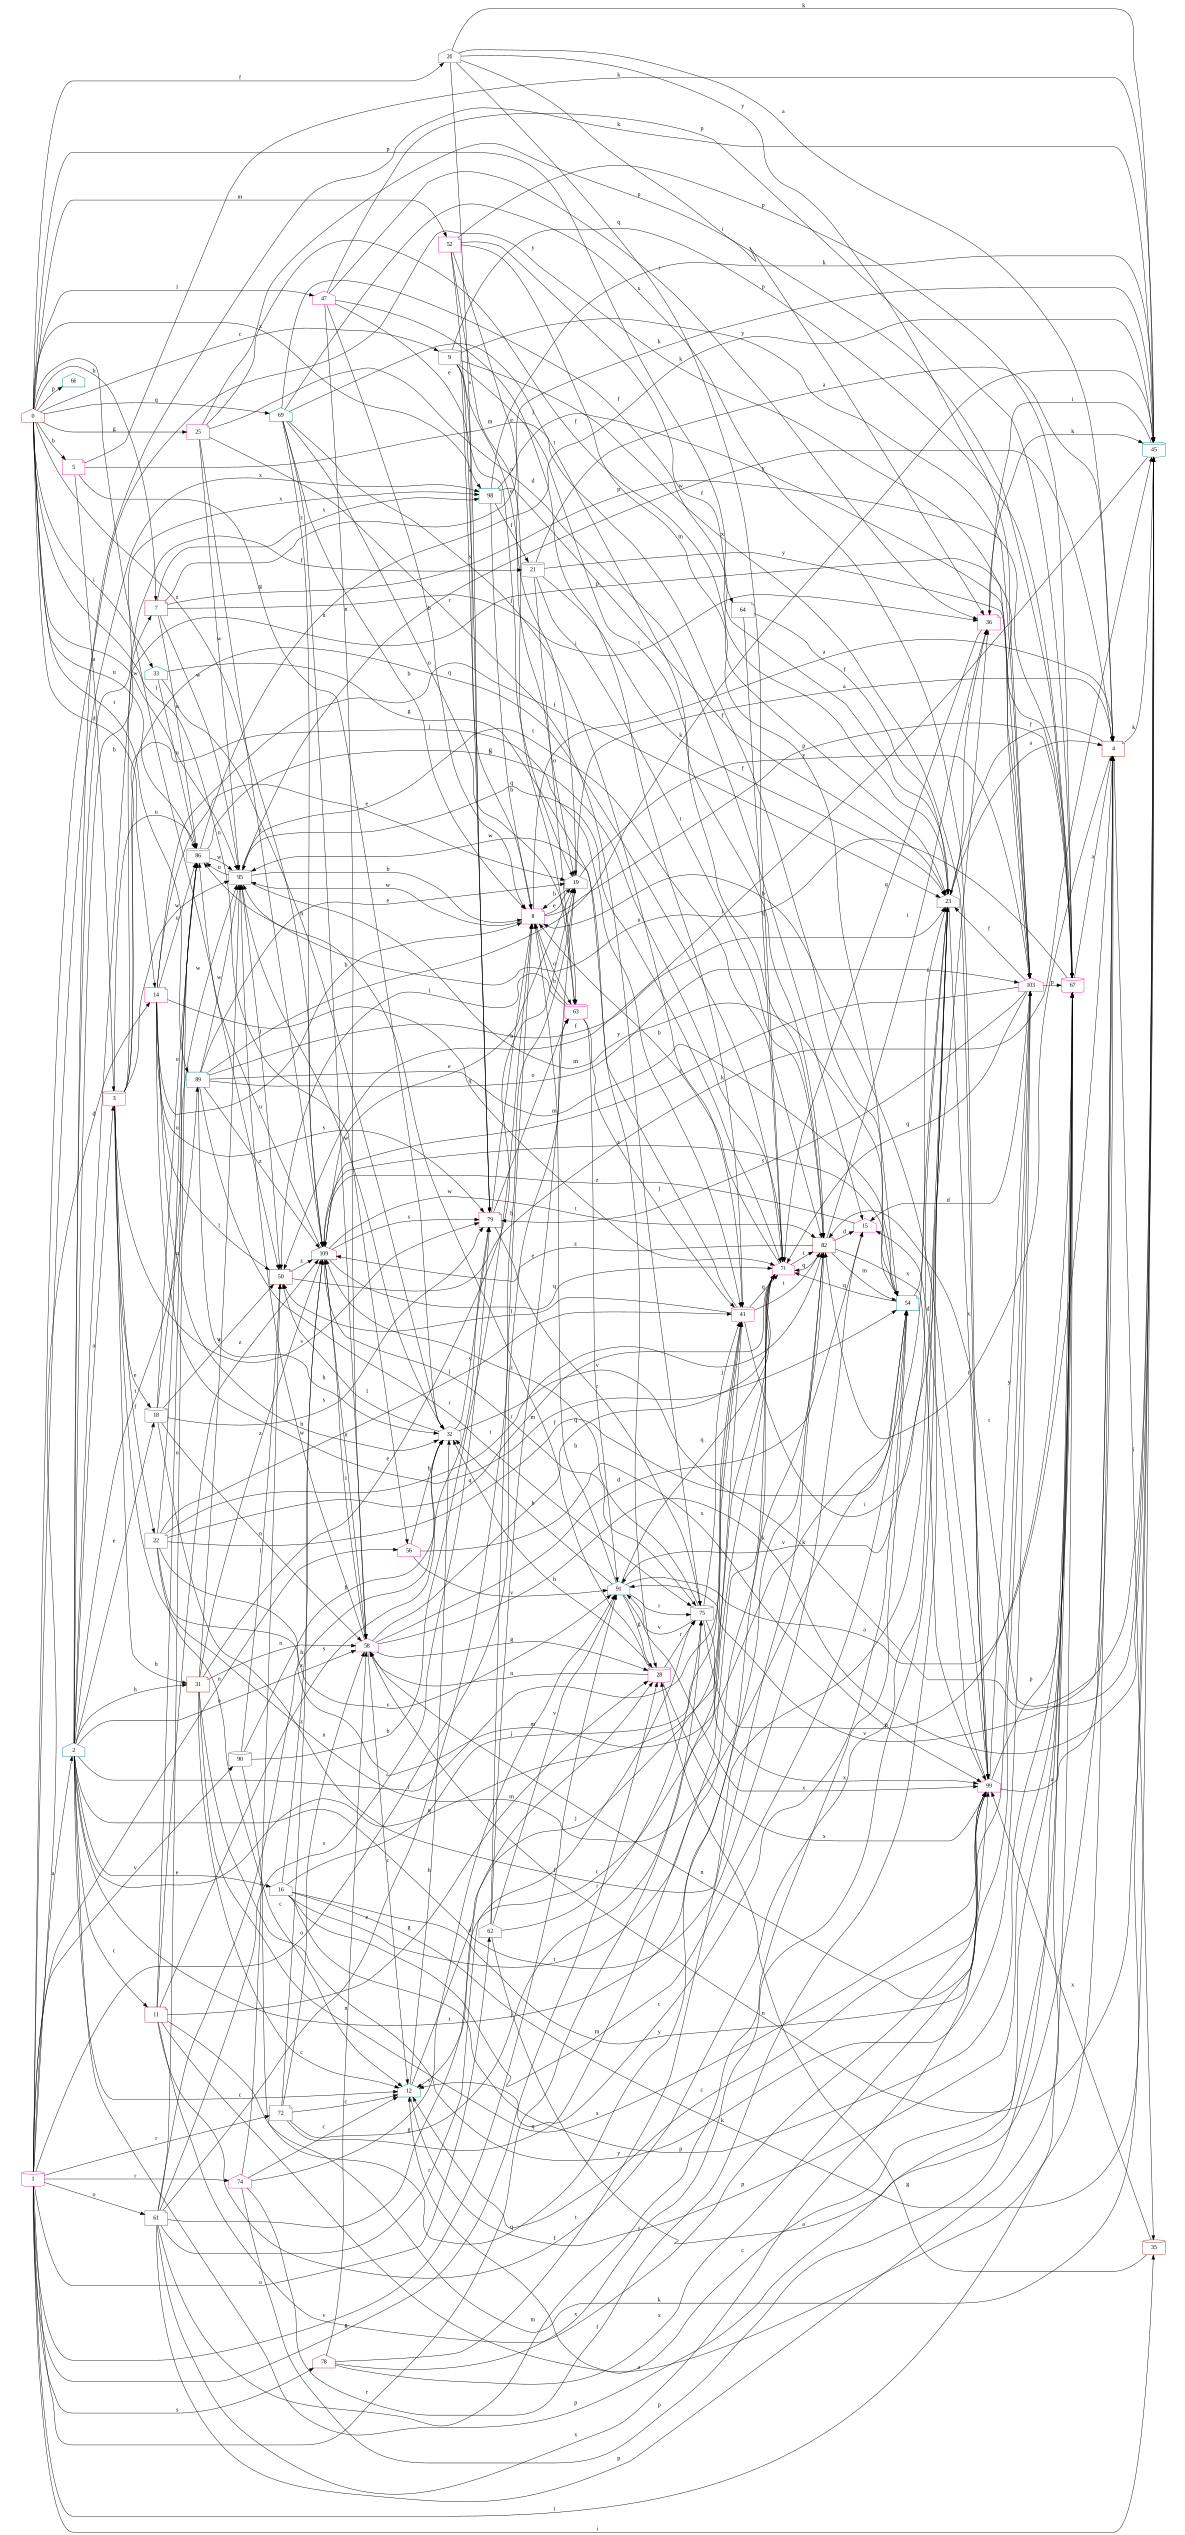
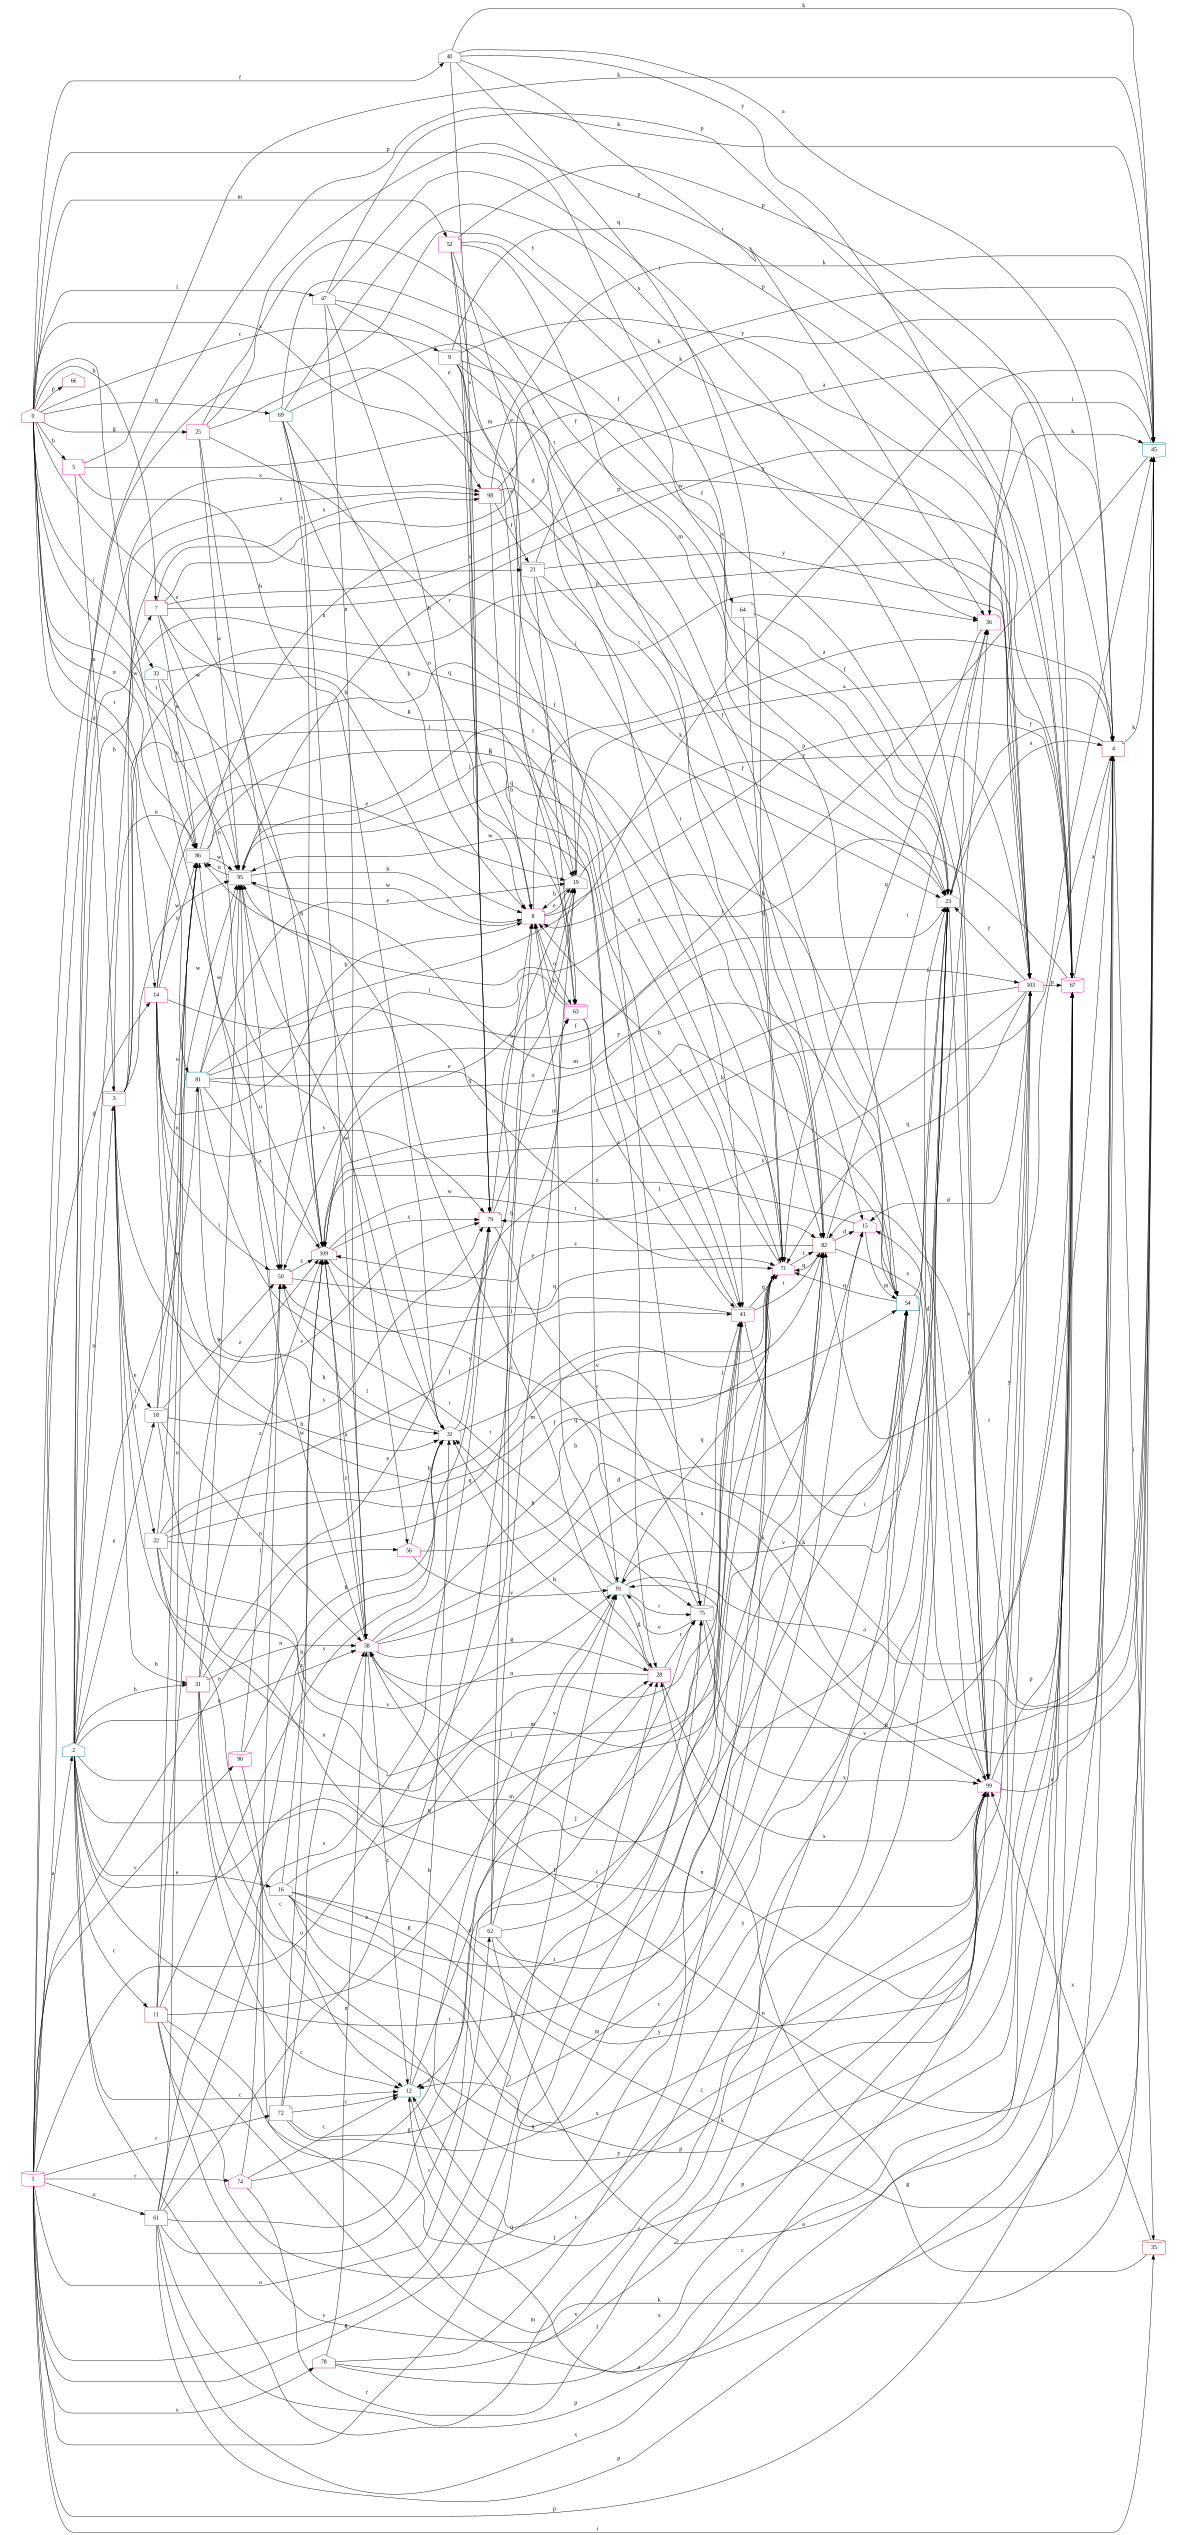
node "20": label "20" -> "40"
node "47": color deeppink -> gray40
node "66": color teal -> brown
node "98": color teal -> brown
edge "5" -> "32": label "g" -> "h"
edge "69" -> "41": now "86" -> "41"
node "89": label "89" -> "81"
edge "82" -> "54": now "15" -> "54"
edge "90" -> "8": now "7" -> "8"
edge "109" -> "75": removed, label "r"
node "90": color gray40 -> deeppink
edge "91" -> "99": now "62" -> "99"
edge "74" -> "67": removed, label "p"
edge "1" -> "67": label "t" -> "p"
